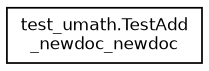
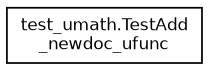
node "test_umath.TestAdd _newdoc_newdoc": label "test_umath.TestAdd _newdoc_newdoc" -> "test_umath.TestAdd _newdoc_ufunc"
